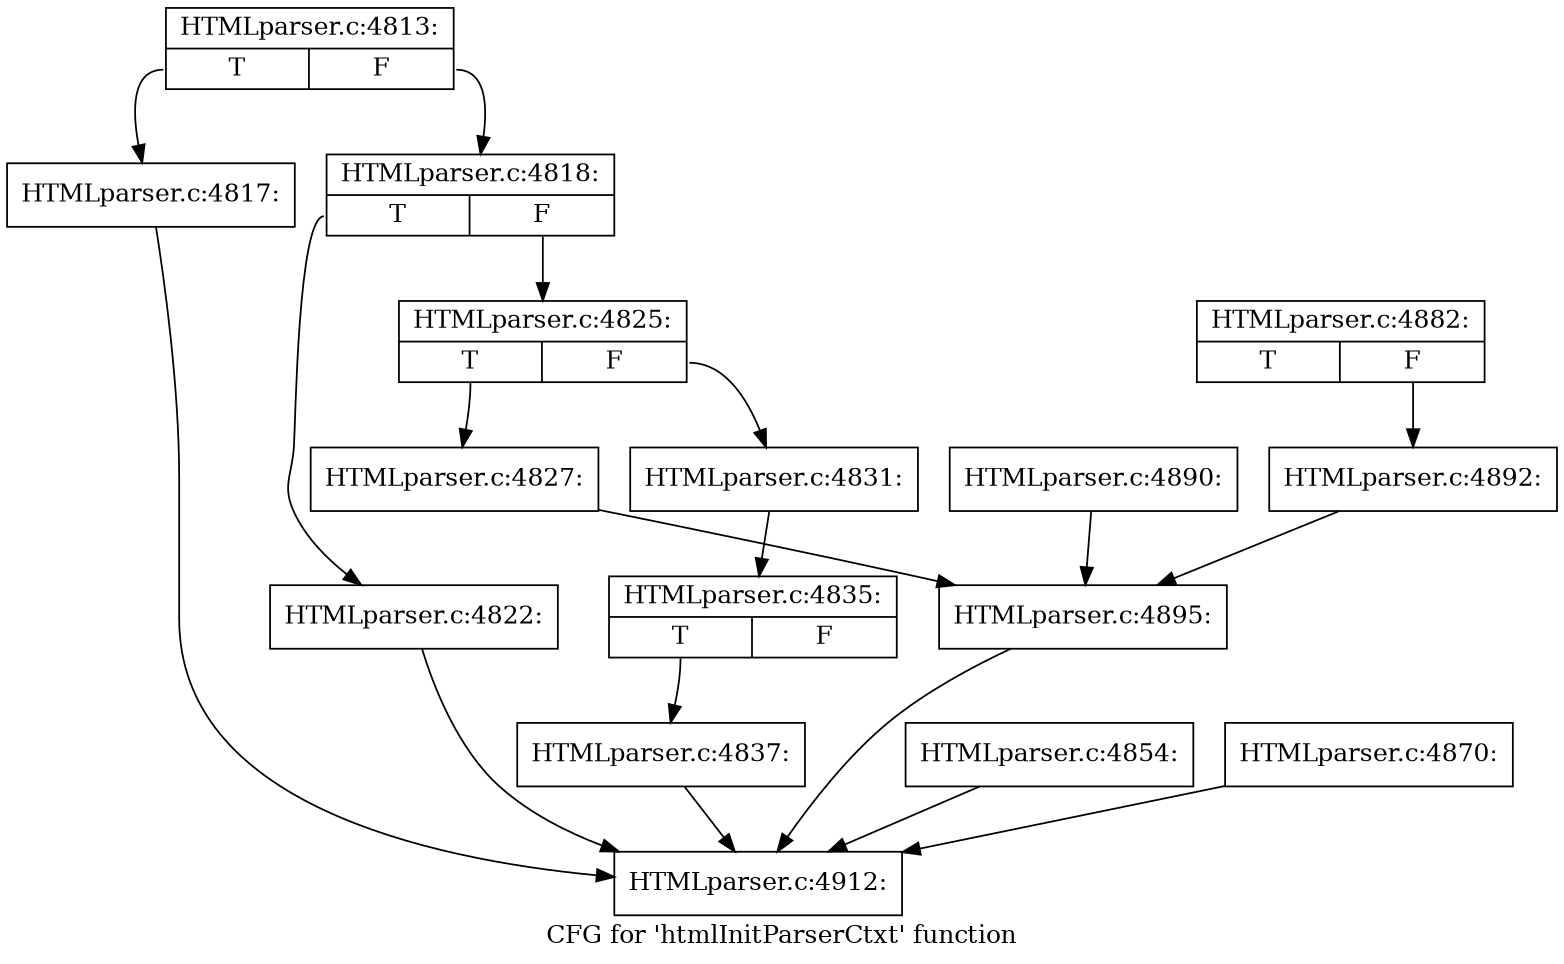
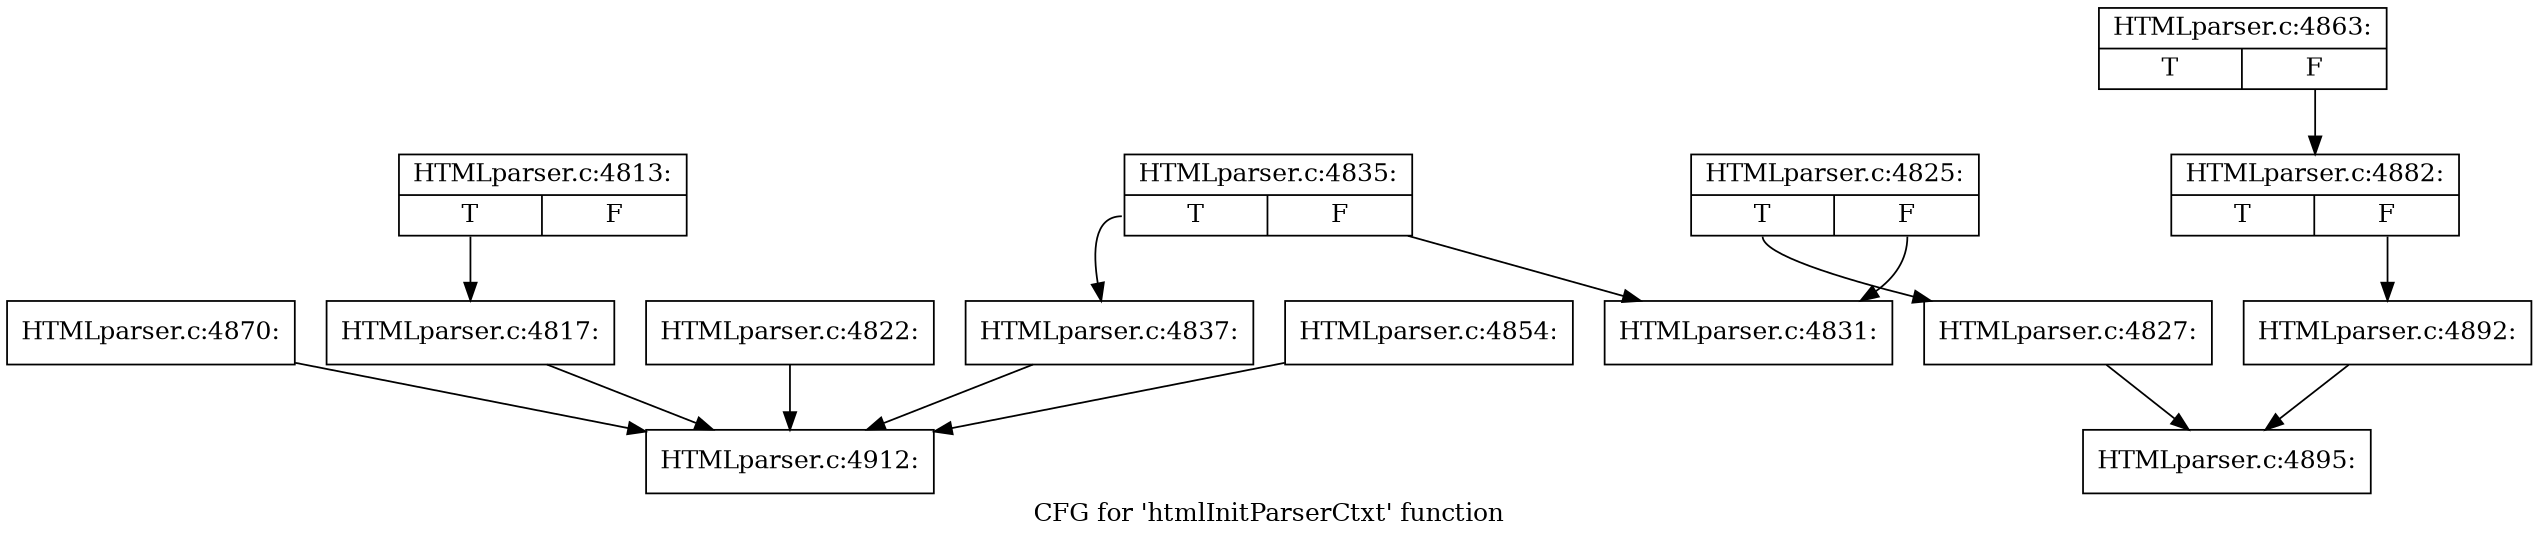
node "HTMLparser.c:4863:": added
node "HTMLparser.c:4818:": removed
node "HTMLparser.c:4890:": removed
edge "HTMLparser.c:4831:" -> "HTMLparser.c:4835:": reversed
edge "HTMLparser.c:4895:" -> "HTMLparser.c:4912:": removed
